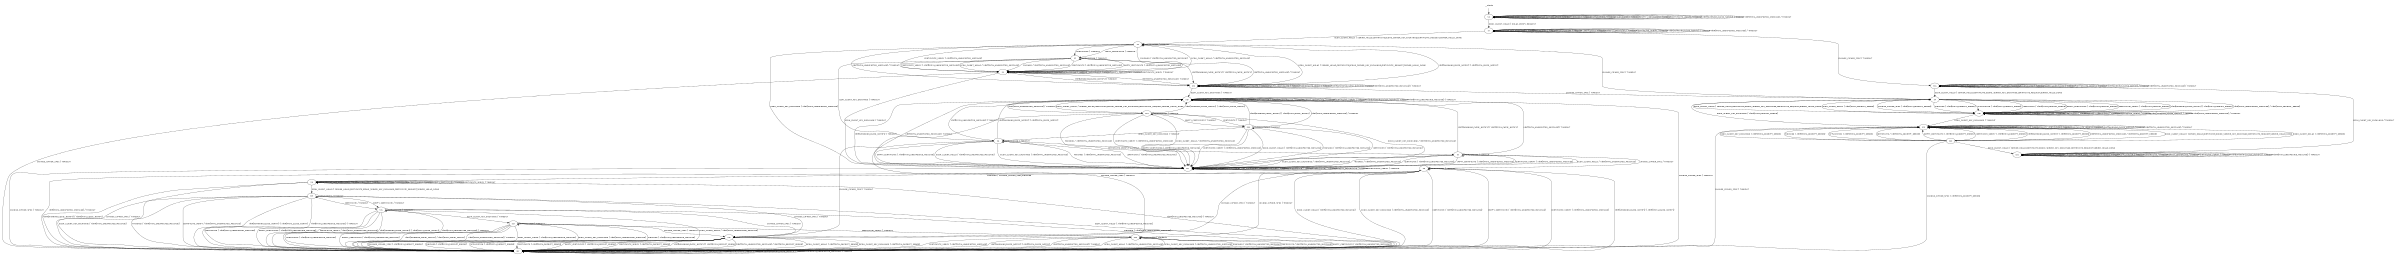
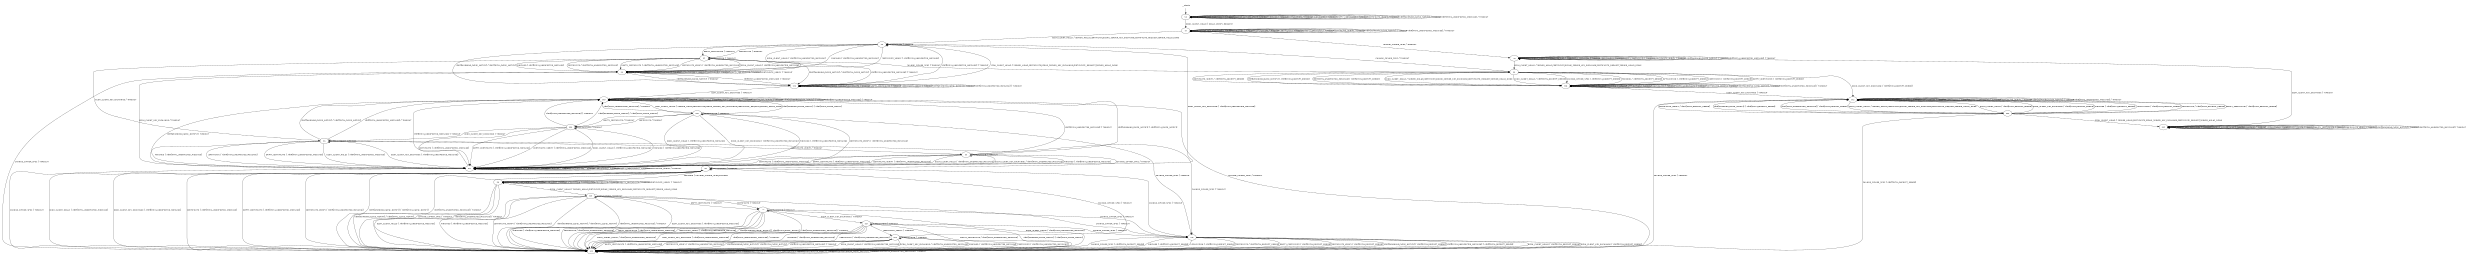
edge "s10" -> "s4": now "s5" -> "s4"
edge "s8" -> "s23": reversed
